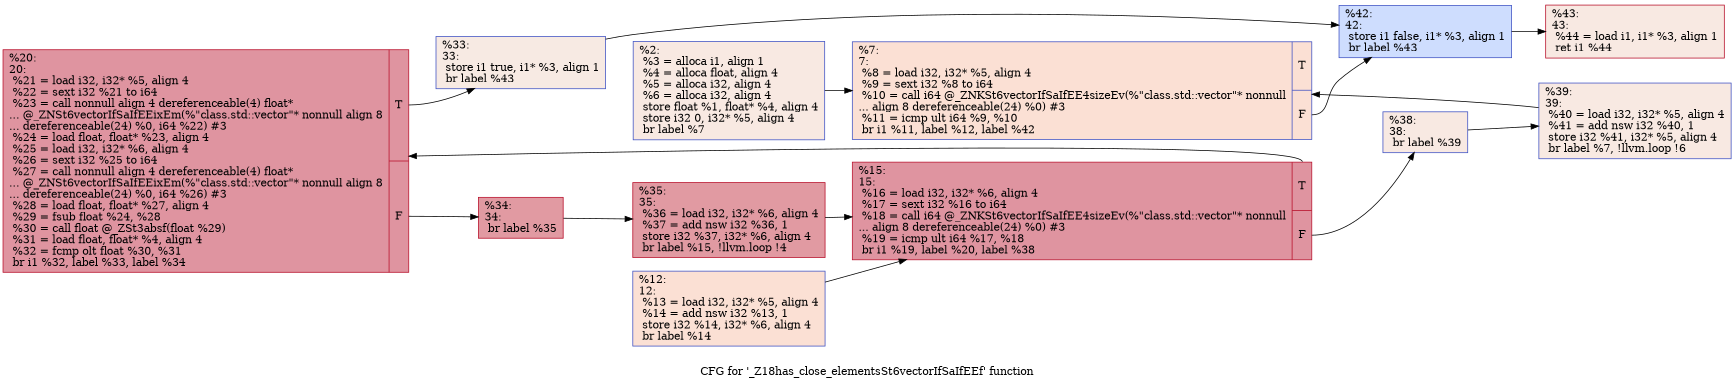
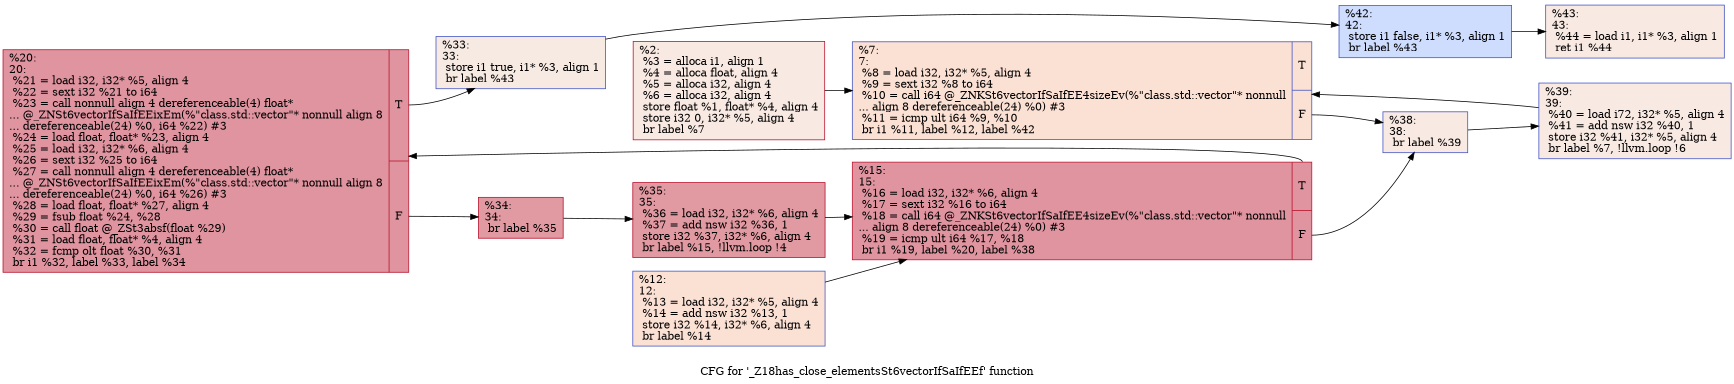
node "%43:": color #b70d28ff -> #3d50c3ff
edge "%7:" -> "%42:": now "%7:" -> "%38:"
node "%2:": color #3d50c3ff -> #b70d28ff
node "%39:": text "%40 = load i32, i32* %5, align 4" -> "%40 = load i72, i32* %5, align 4"
